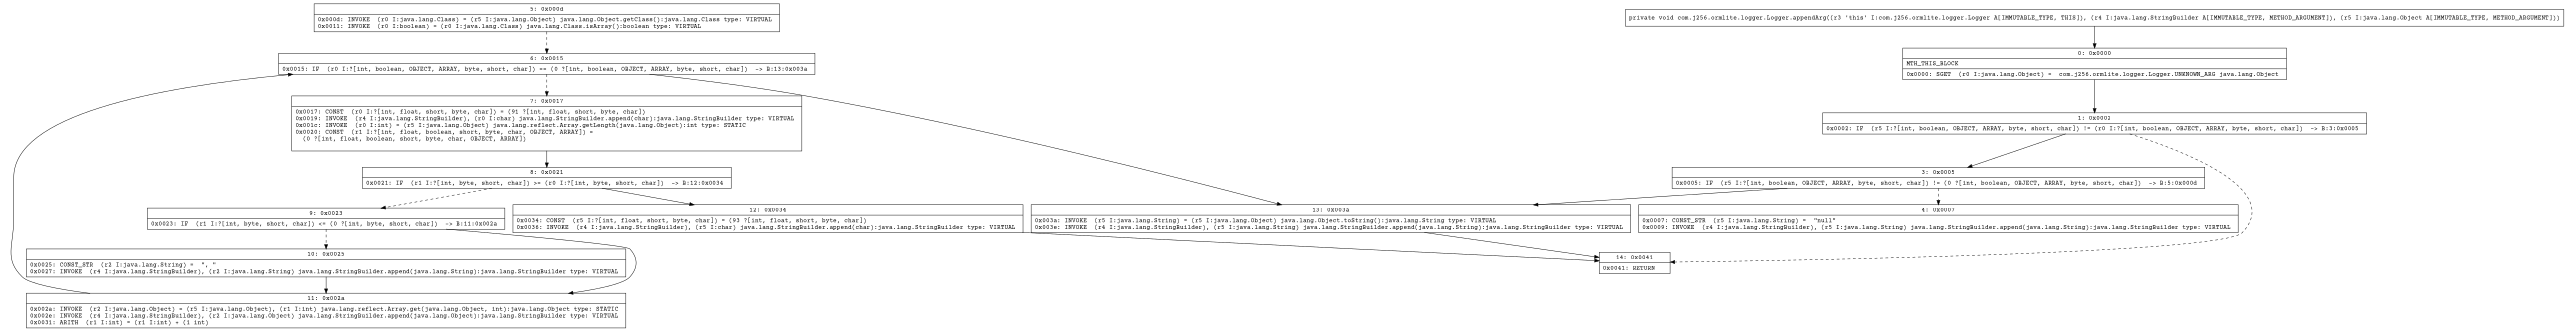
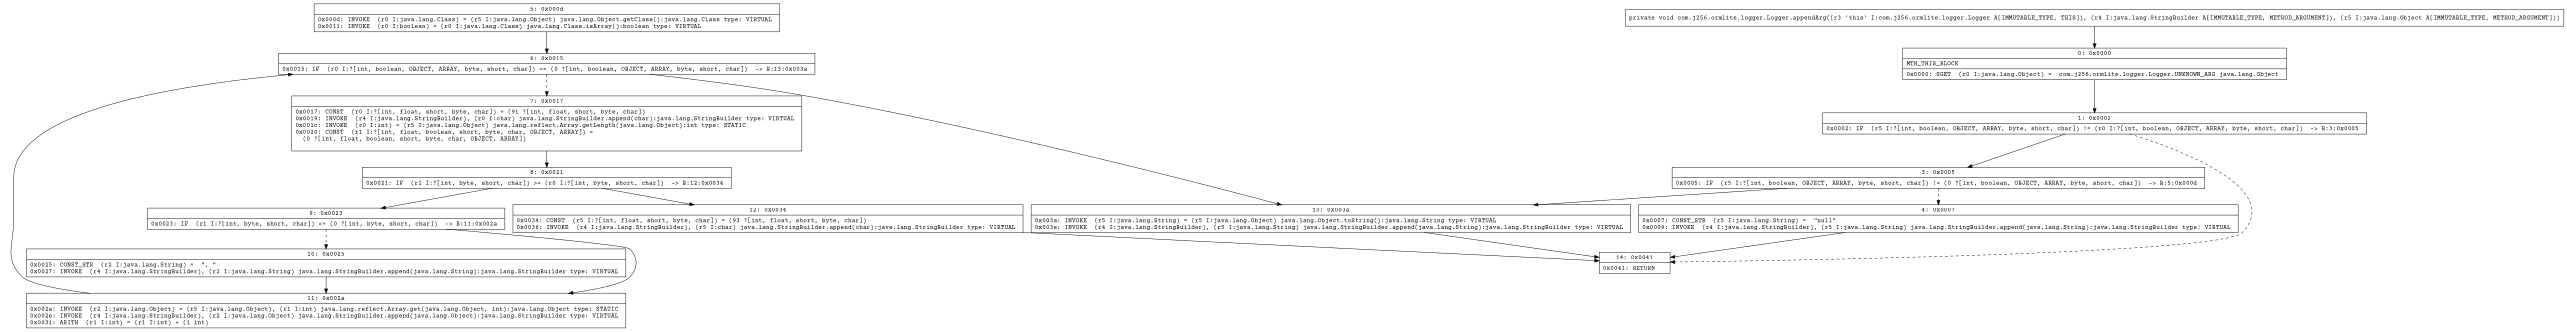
edge "5: 0x000d" -> "6: 0x0015": style dashed -> solid
edge "8: 0x0021" -> "9: 0x0023": style dashed -> solid
edge "4: 0x0007" -> "14: 0x0041": added
